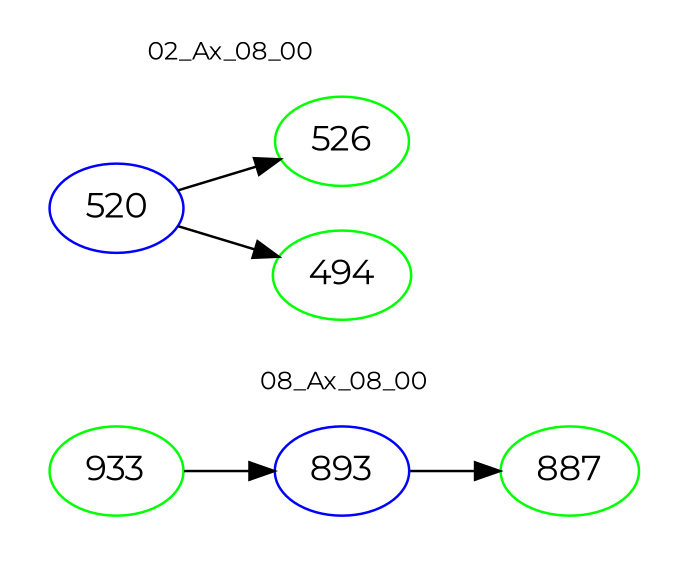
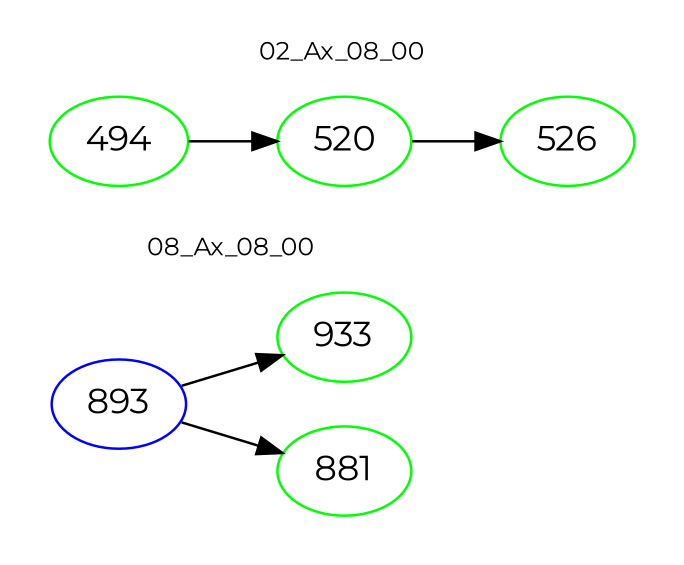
node "520": color blue -> green
edge "520" -> "494": reversed
edge "933" -> "893": reversed
node "887": label "887" -> "881"
